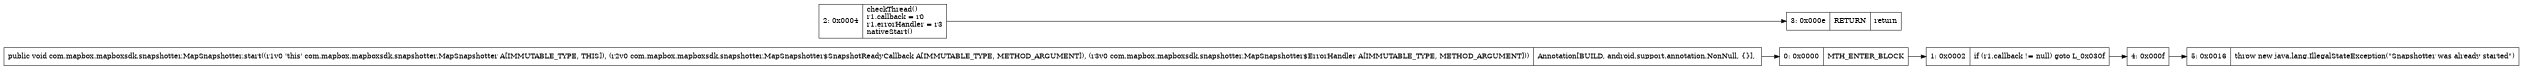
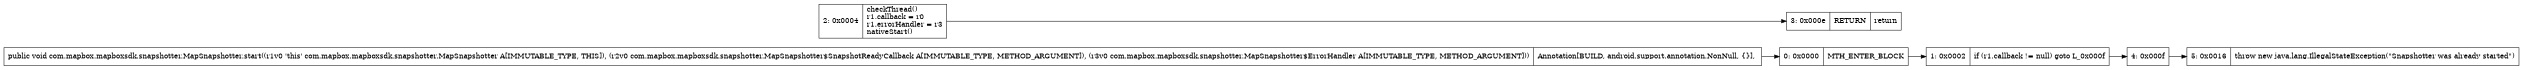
node "1: 0x0002": text "if (r1.callback != null) goto L_0x030f" -> "if (r1.callback != null) goto L_0x000f"
